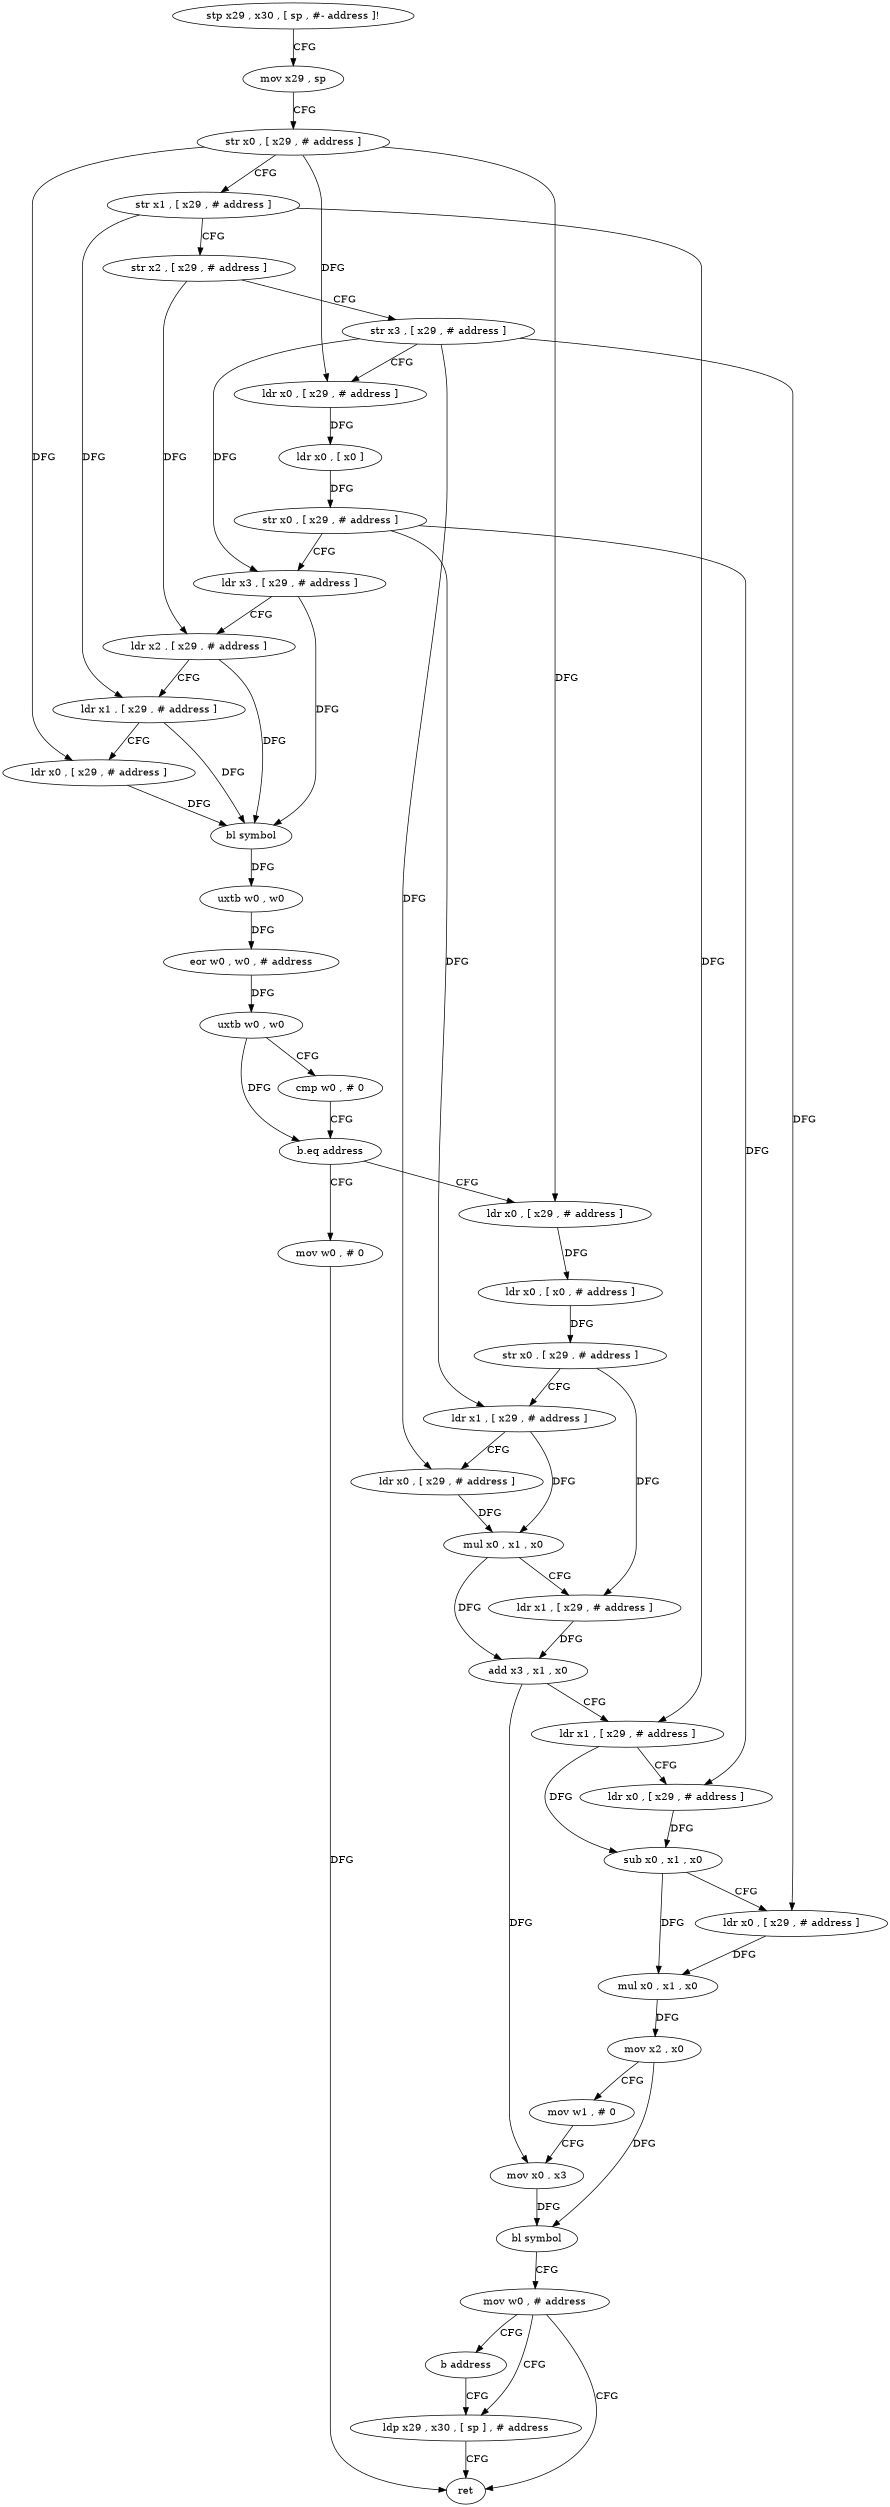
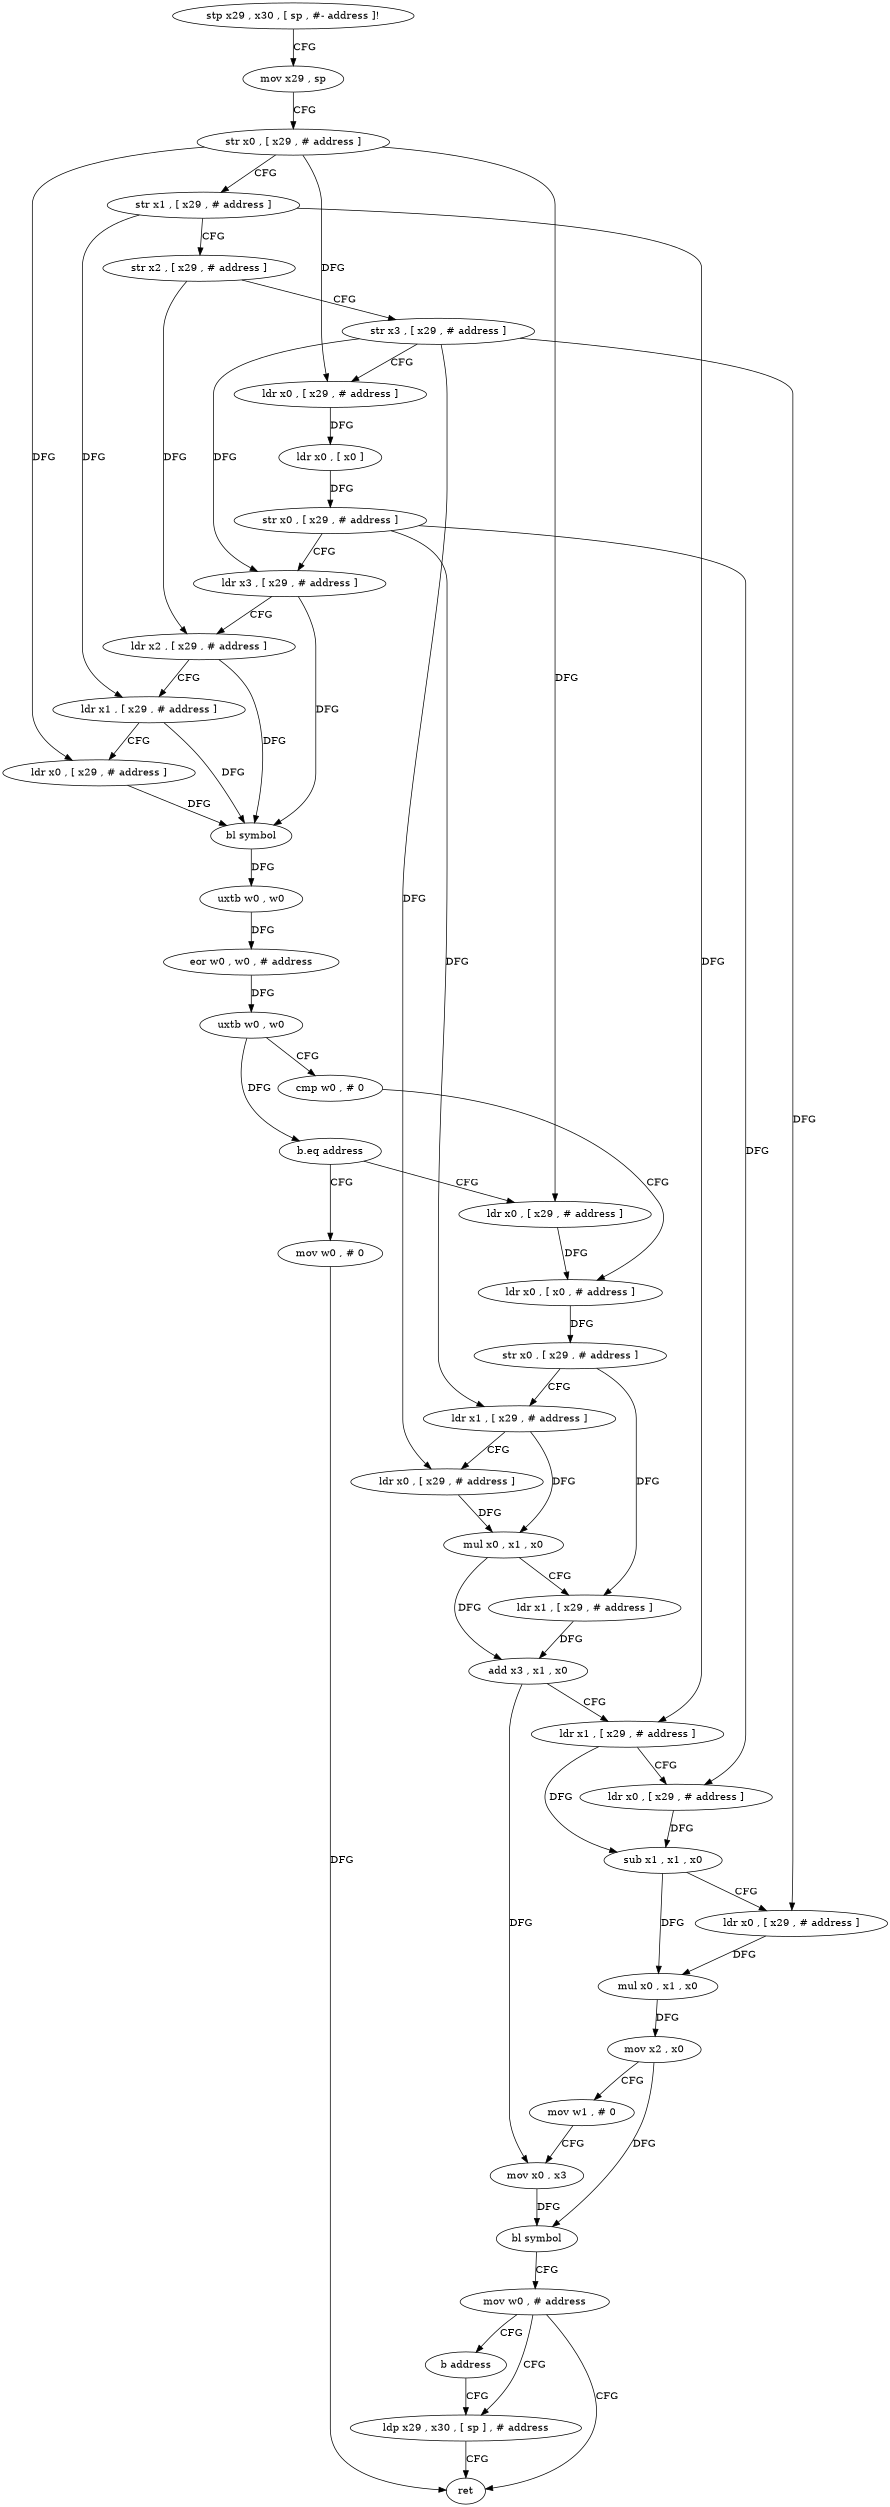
edge "cmp w0 , # 0" -> "b.eq address": now "cmp w0 , # 0" -> "ldr x0 , [ x0 , # address ]"
node "sub x0 , x1 , x0": label "sub x0 , x1 , x0" -> "sub x1 , x1 , x0"
